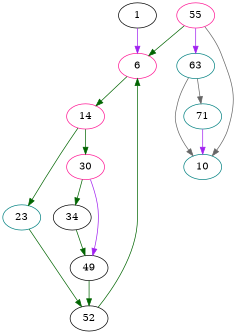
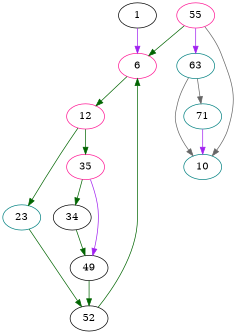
node "14": label "14" -> "12"
node "30": label "30" -> "35"
